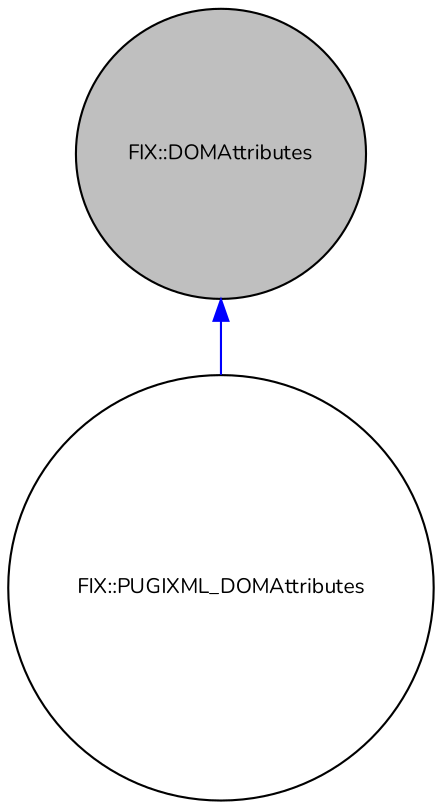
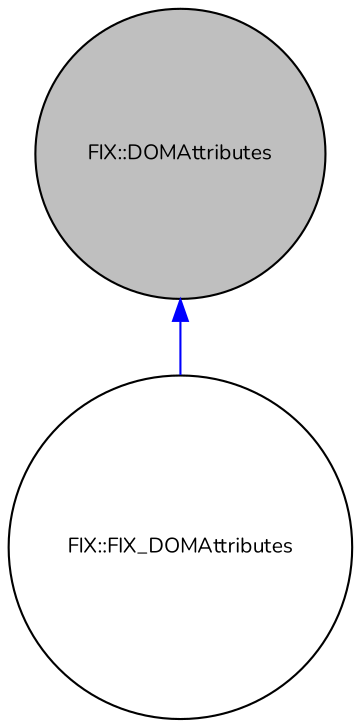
node "FIX::PUGIXML_DOMAttributes": label "FIX::PUGIXML_DOMAttributes" -> "FIX::FIX_DOMAttributes"
